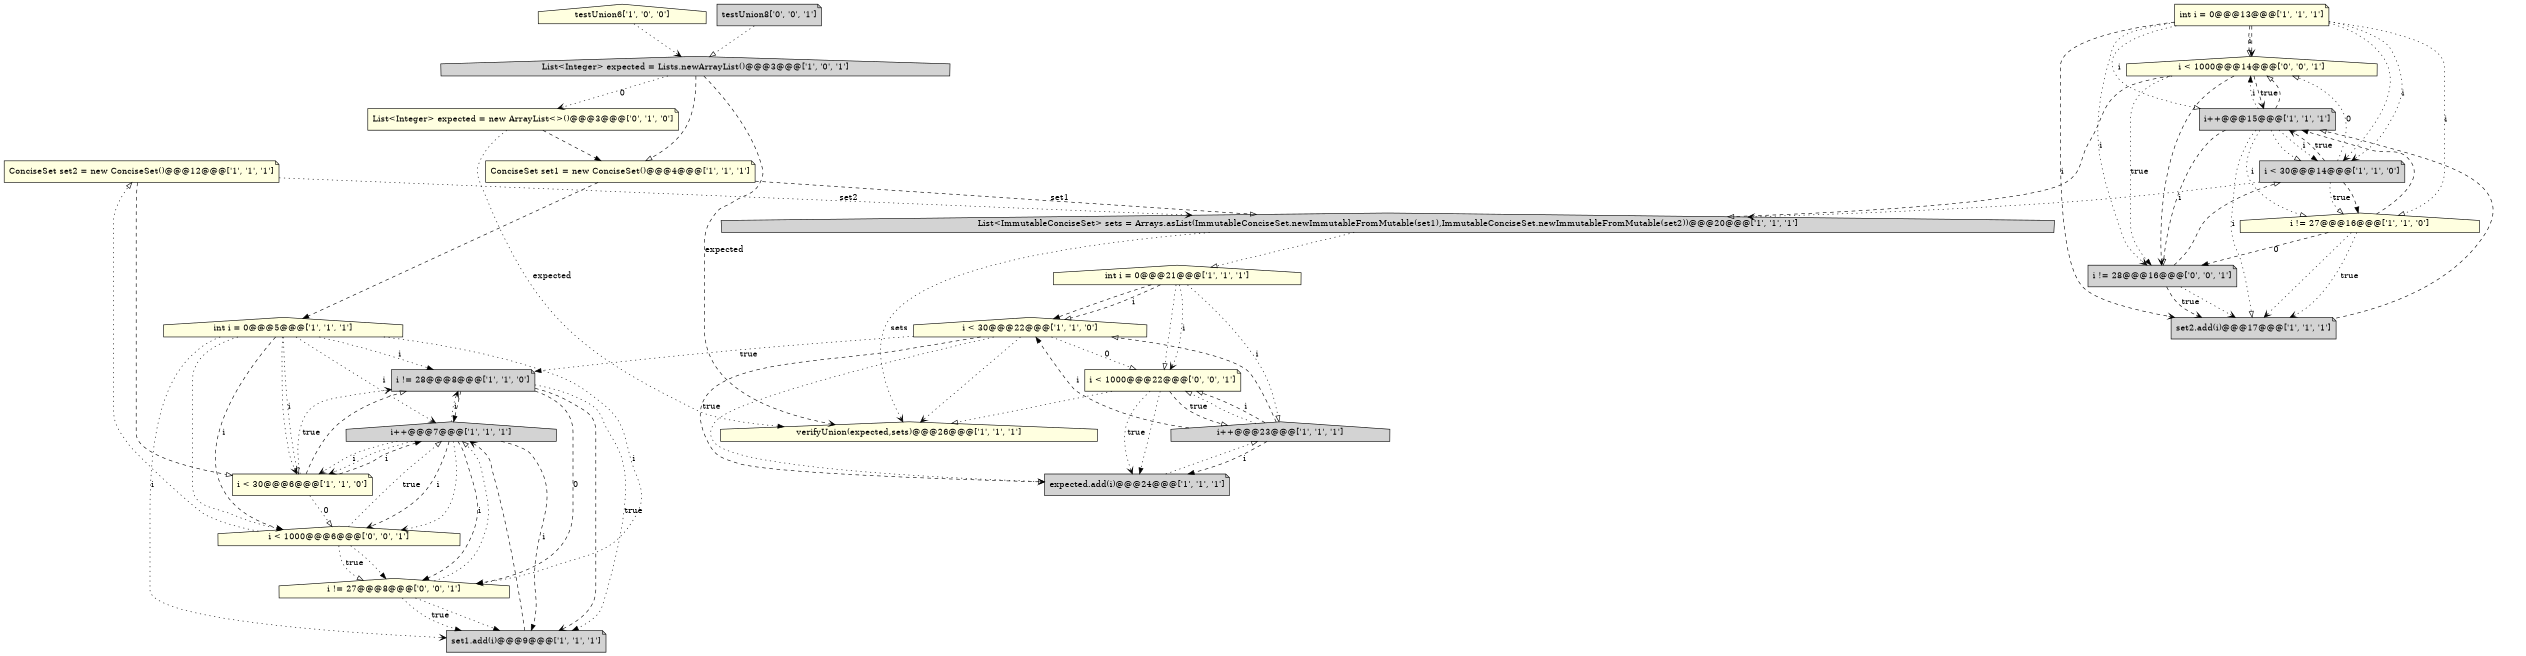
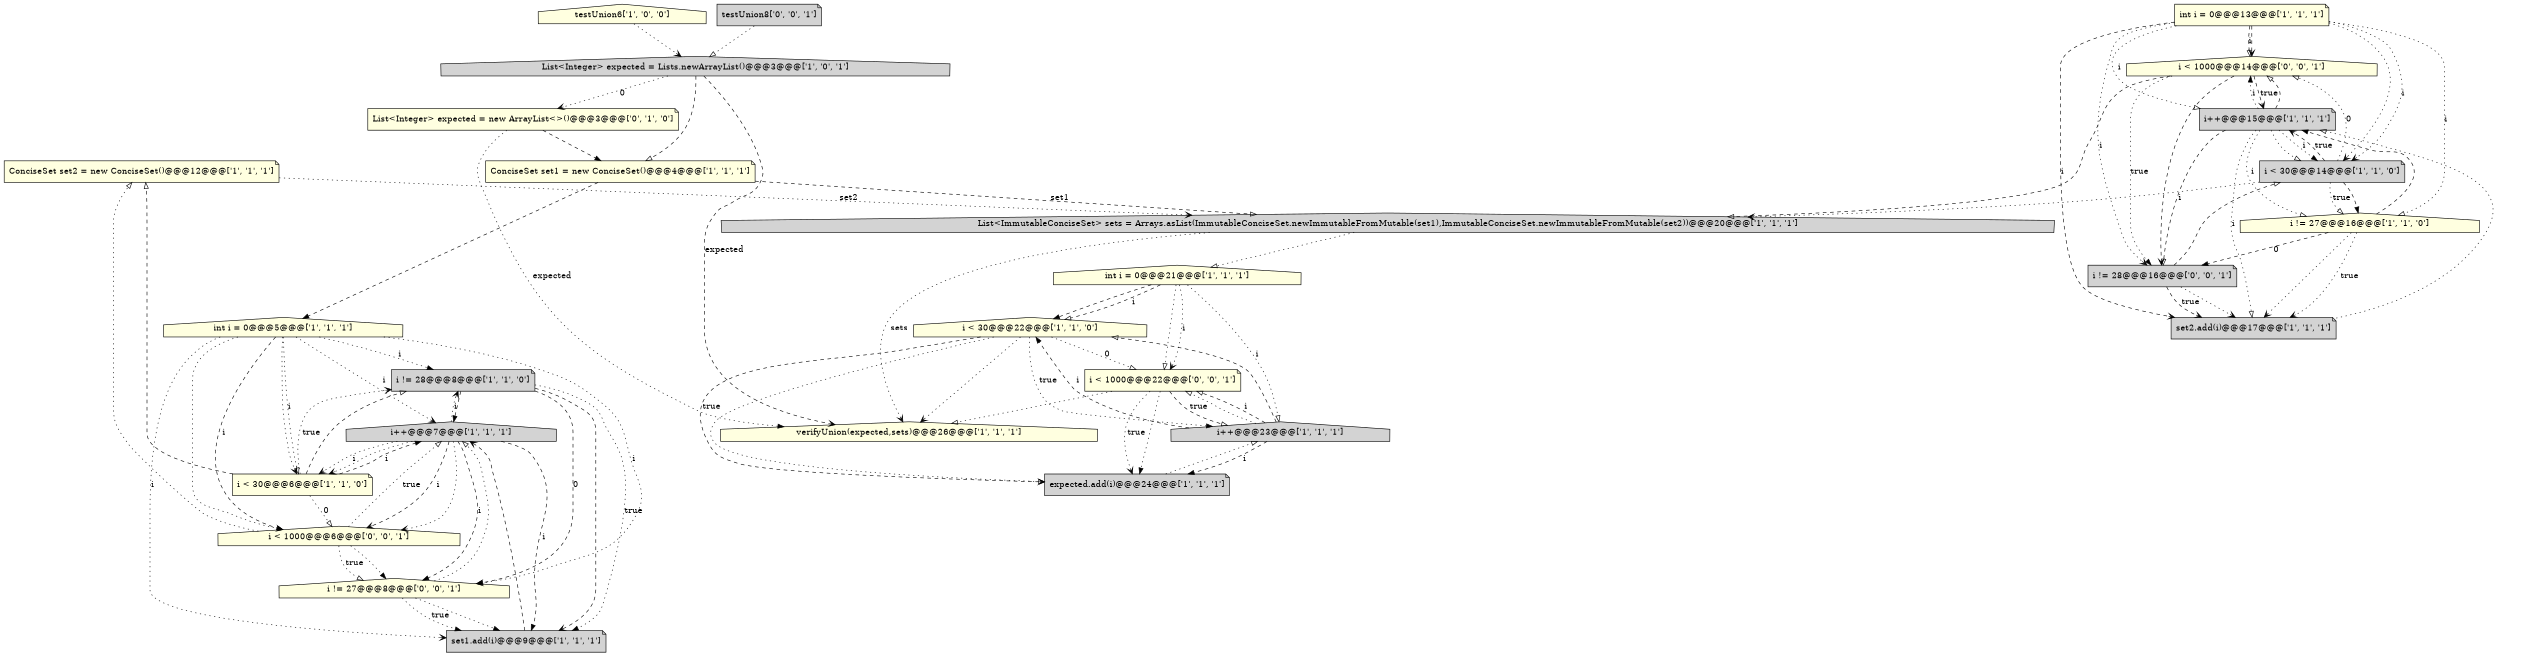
edge "set2.add(i)@@@17@@@['1', '1', '1']" -> "i++@@@15@@@['1', '1', '1']": style dashed -> dotted
edge "i < 30@@@22@@@['1', '1', '0']" -> "i != 28@@@8@@@['1', '1', '0']": now "i < 30@@@22@@@['1', '1', '0']" -> "i++@@@23@@@['1', '1', '1']"
edge "ConciseSet set2 = new ConciseSet()@@@12@@@['1', '1', '1']" -> "i < 30@@@6@@@['1', '1', '0']": reversed
